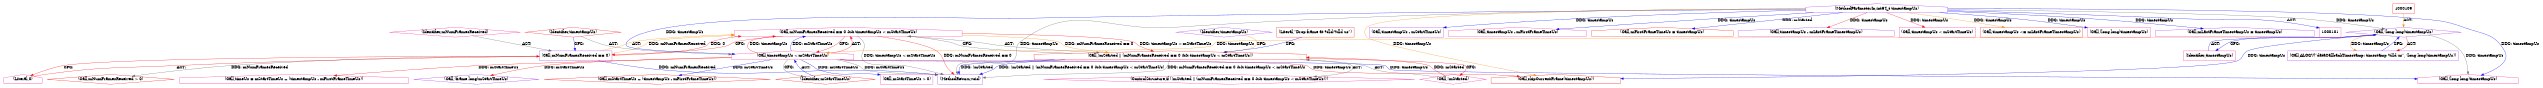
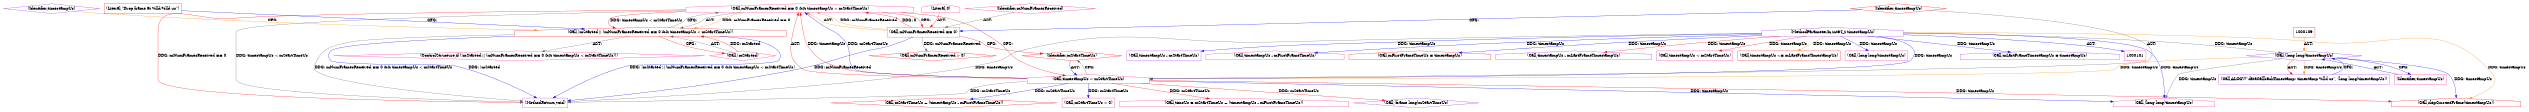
edge "(MethodParameterIn,int64_t timestampUs)" -> "(Call,mFirstFrameTimeUs = timestampUs)": label "DDG: mStarted" -> "DDG: timestampUs"
edge "(Call,mNumFramesReceived == 0)" -> "(Literal,0)": now "(Call,mNumFramesReceived == 0)" -> "(Identifier,mStartTimeUs)"
